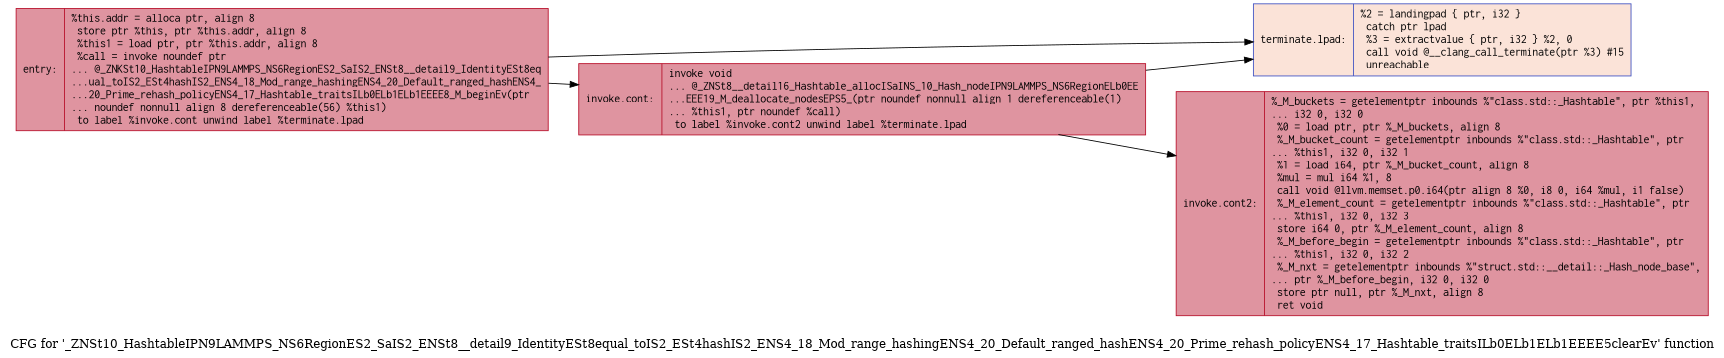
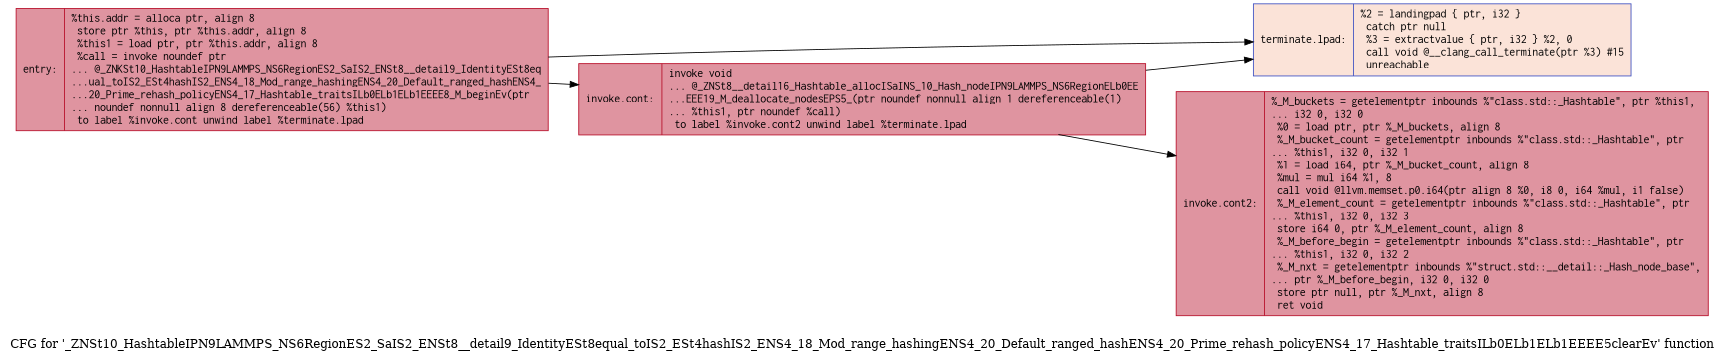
node "terminate.lpad:": text "catch ptr lpad" -> "catch ptr null"
